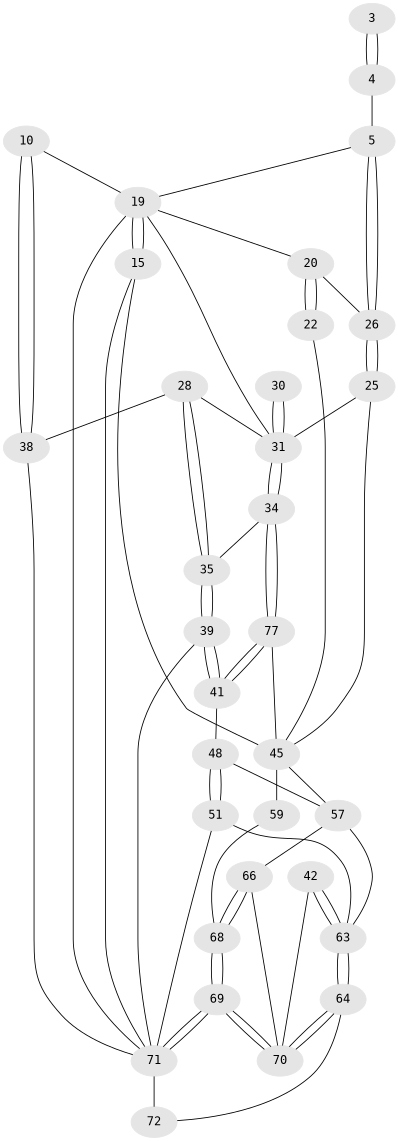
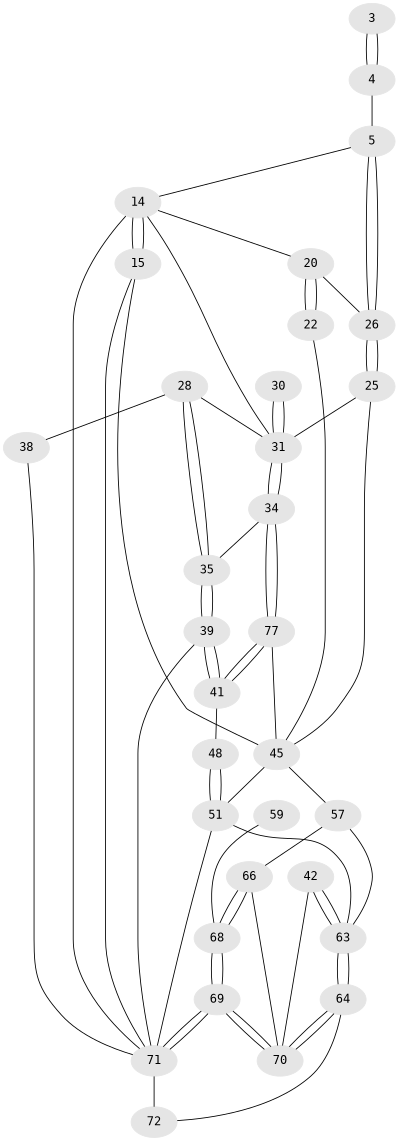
node "10": removed
node "19": label "19" -> "14"
edge "45" -- "59": now "45" -- "51"
edge "48" -- "57": removed
